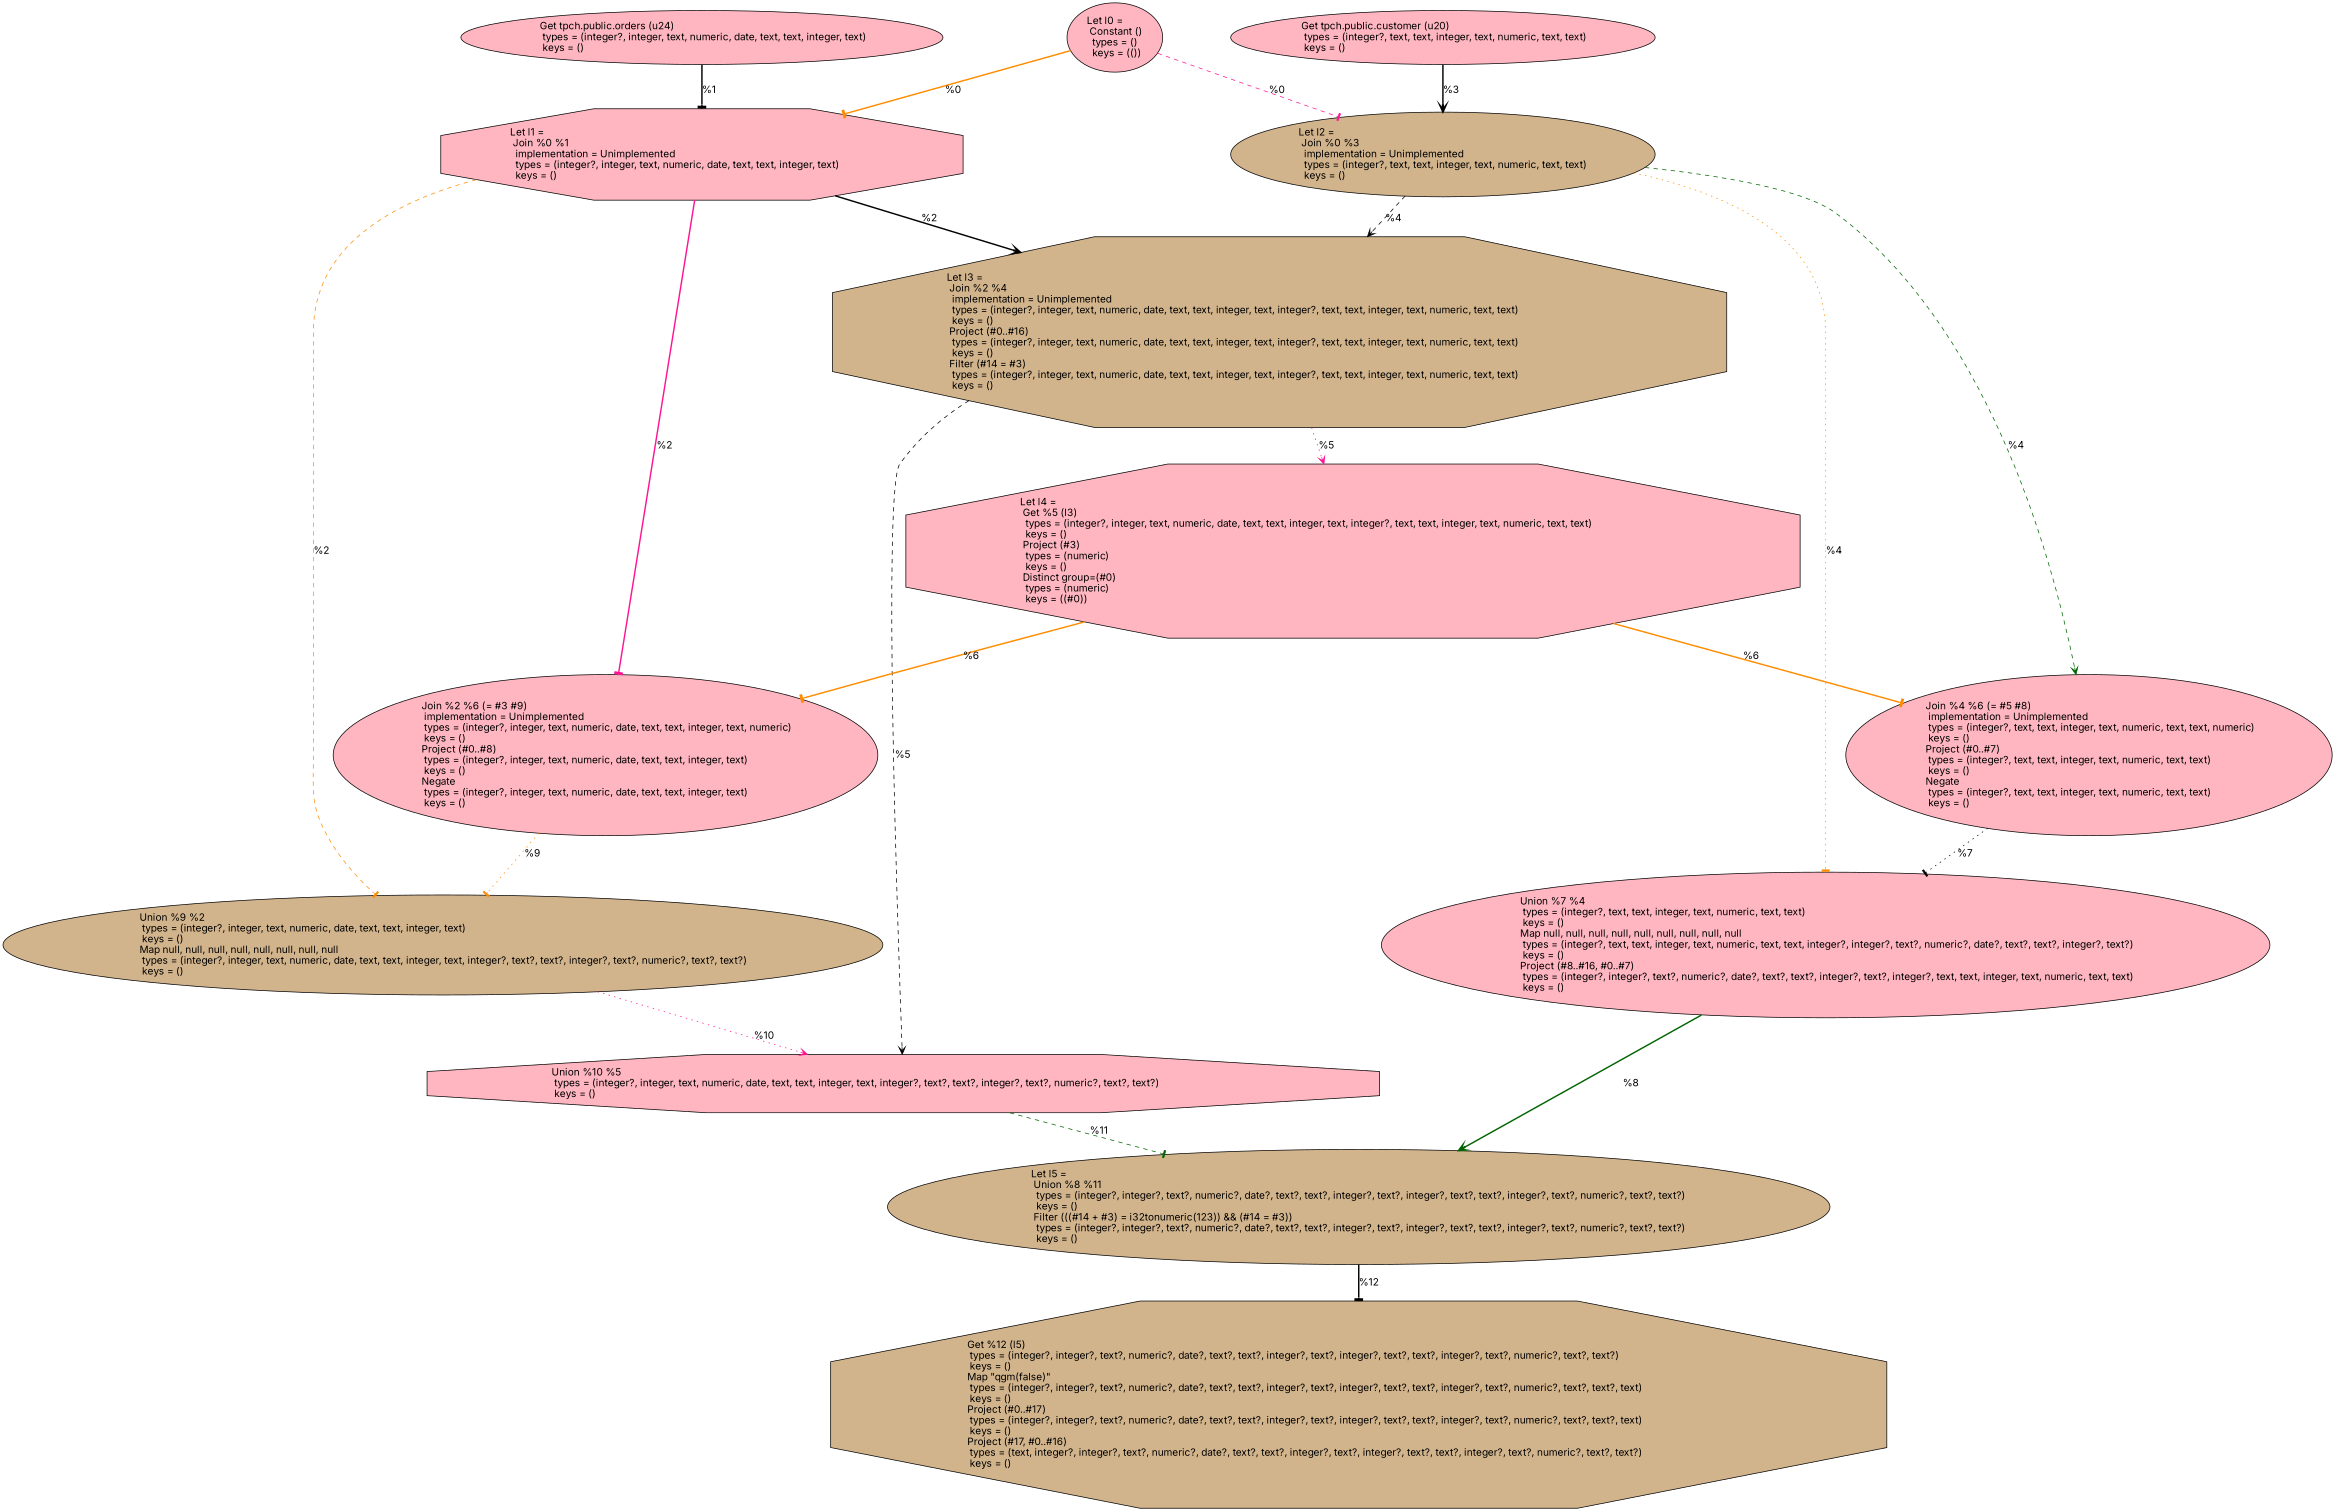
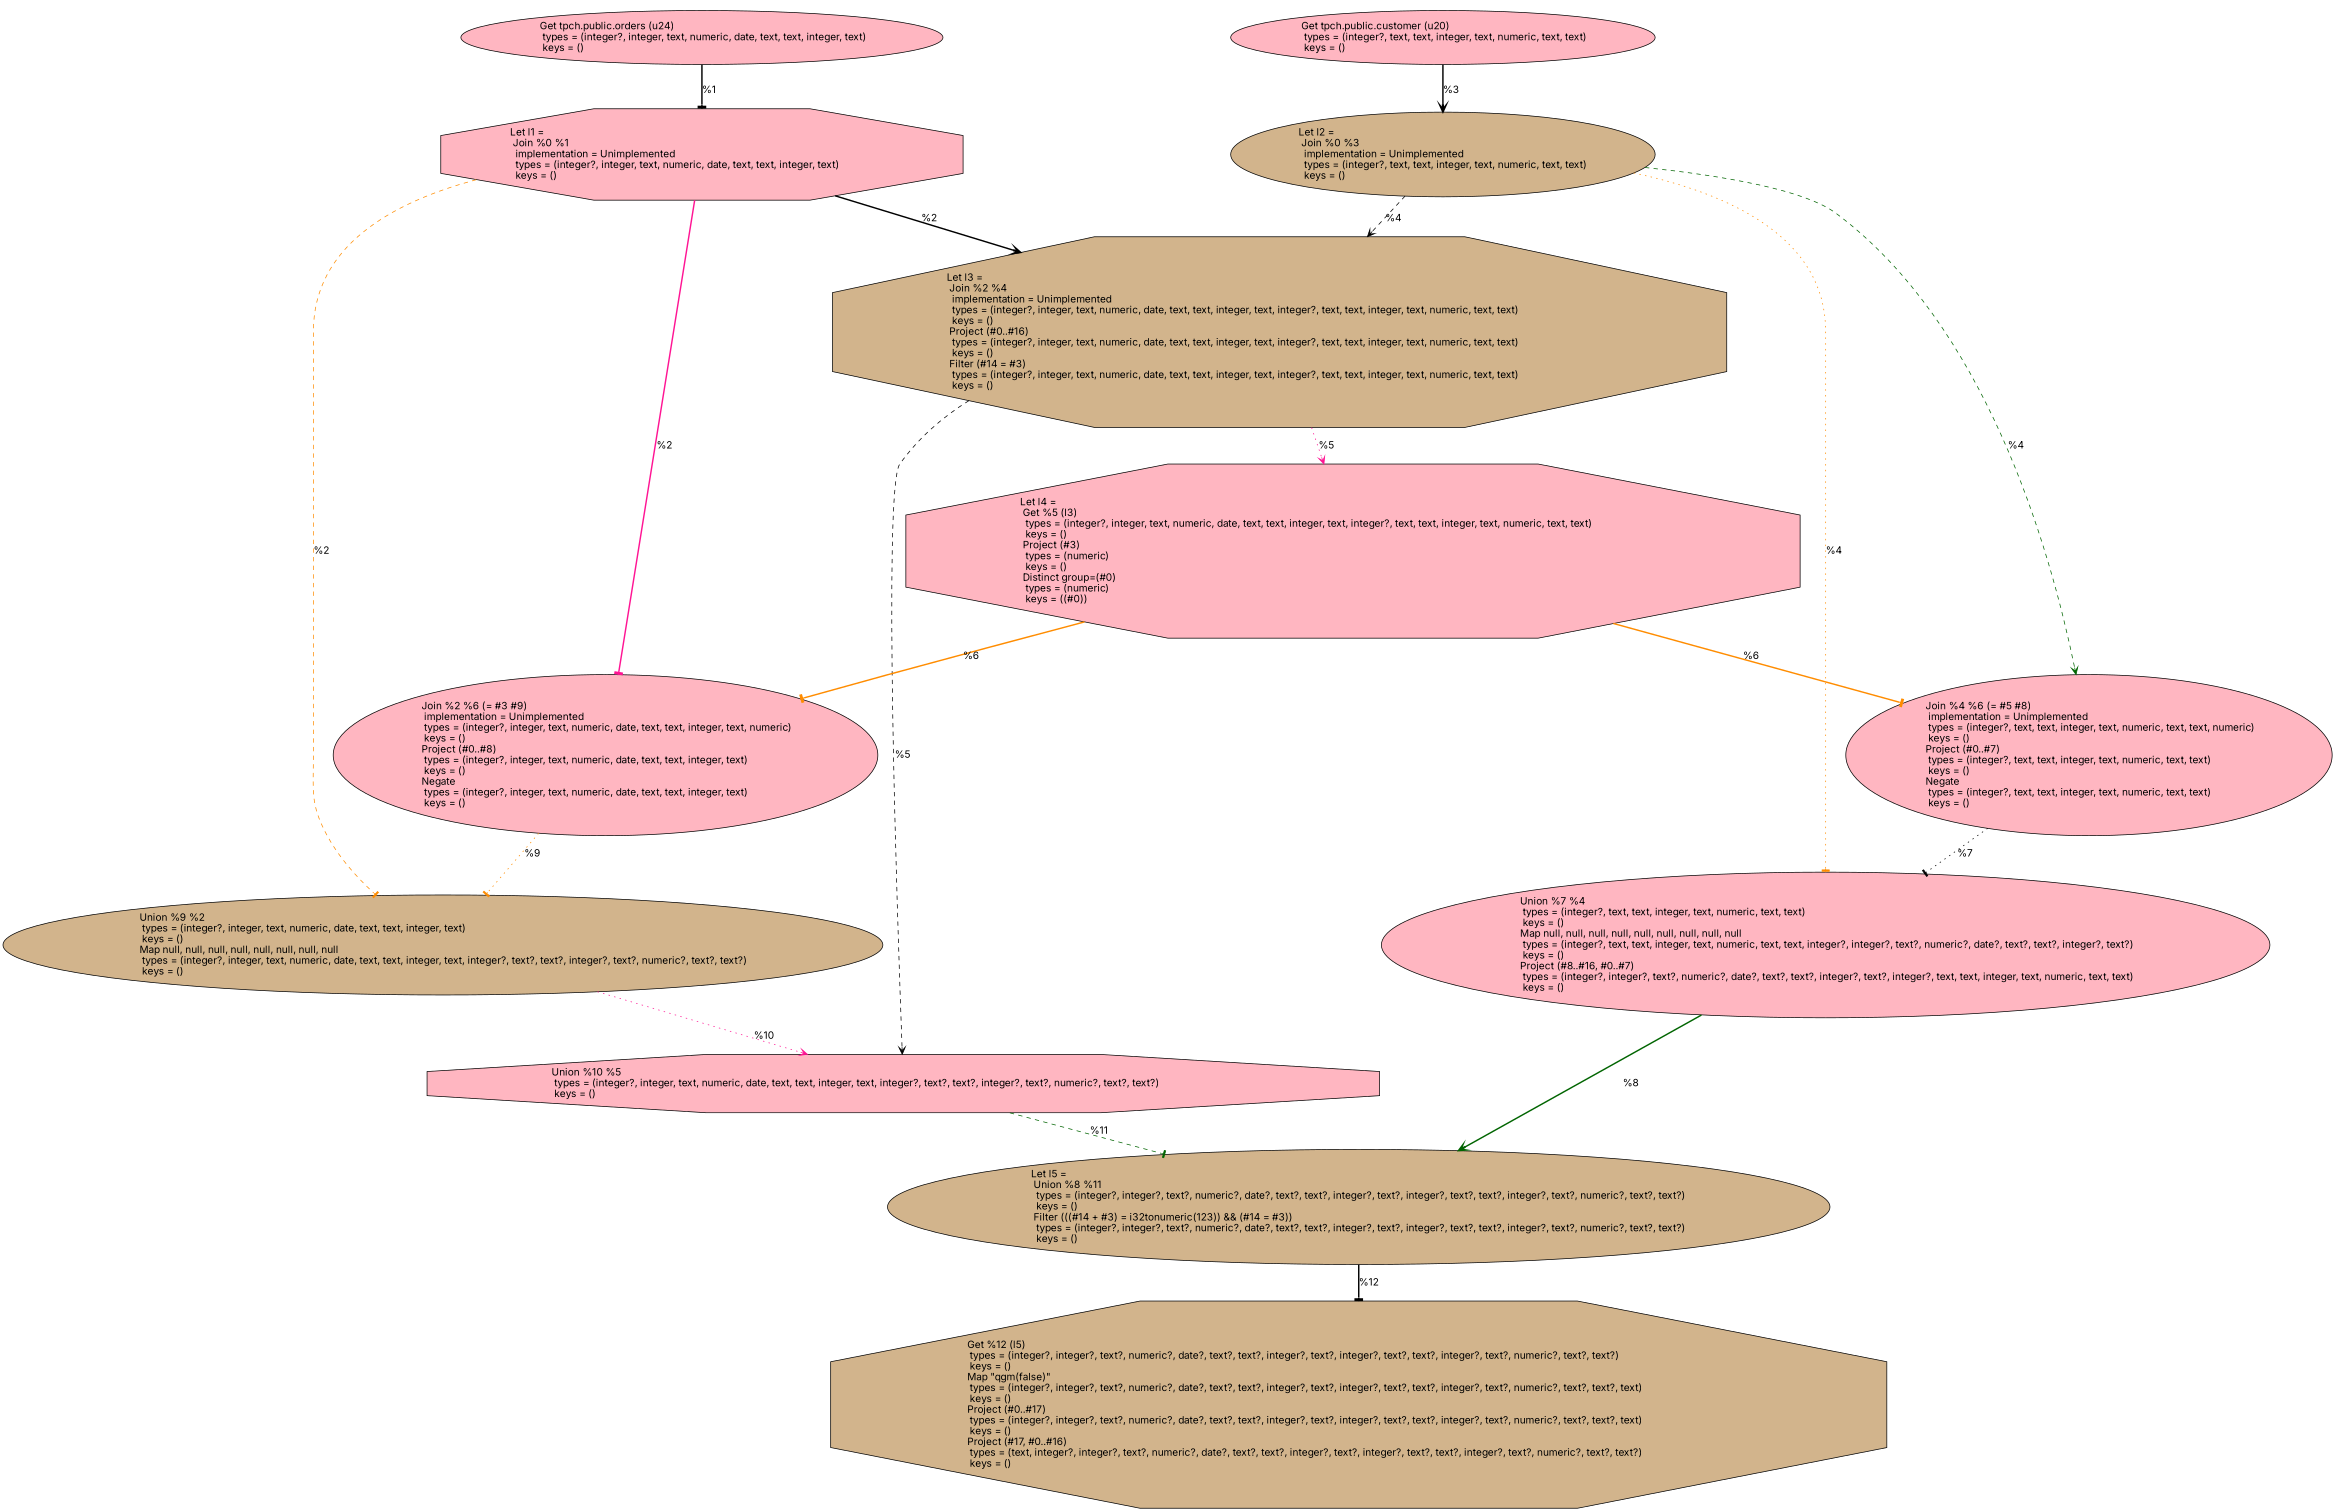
node "Let l0 = Constant () types = () keys = (())": removed
